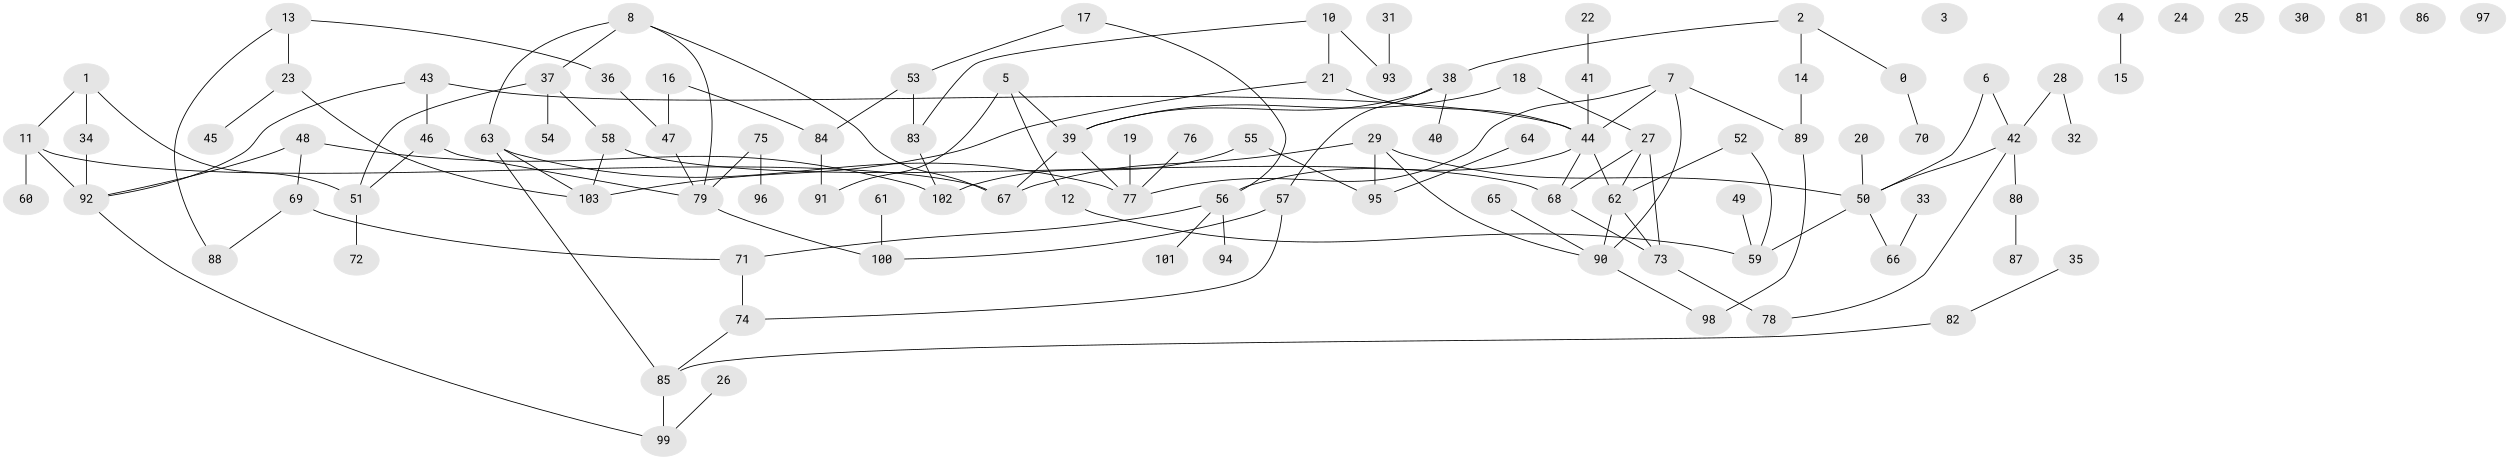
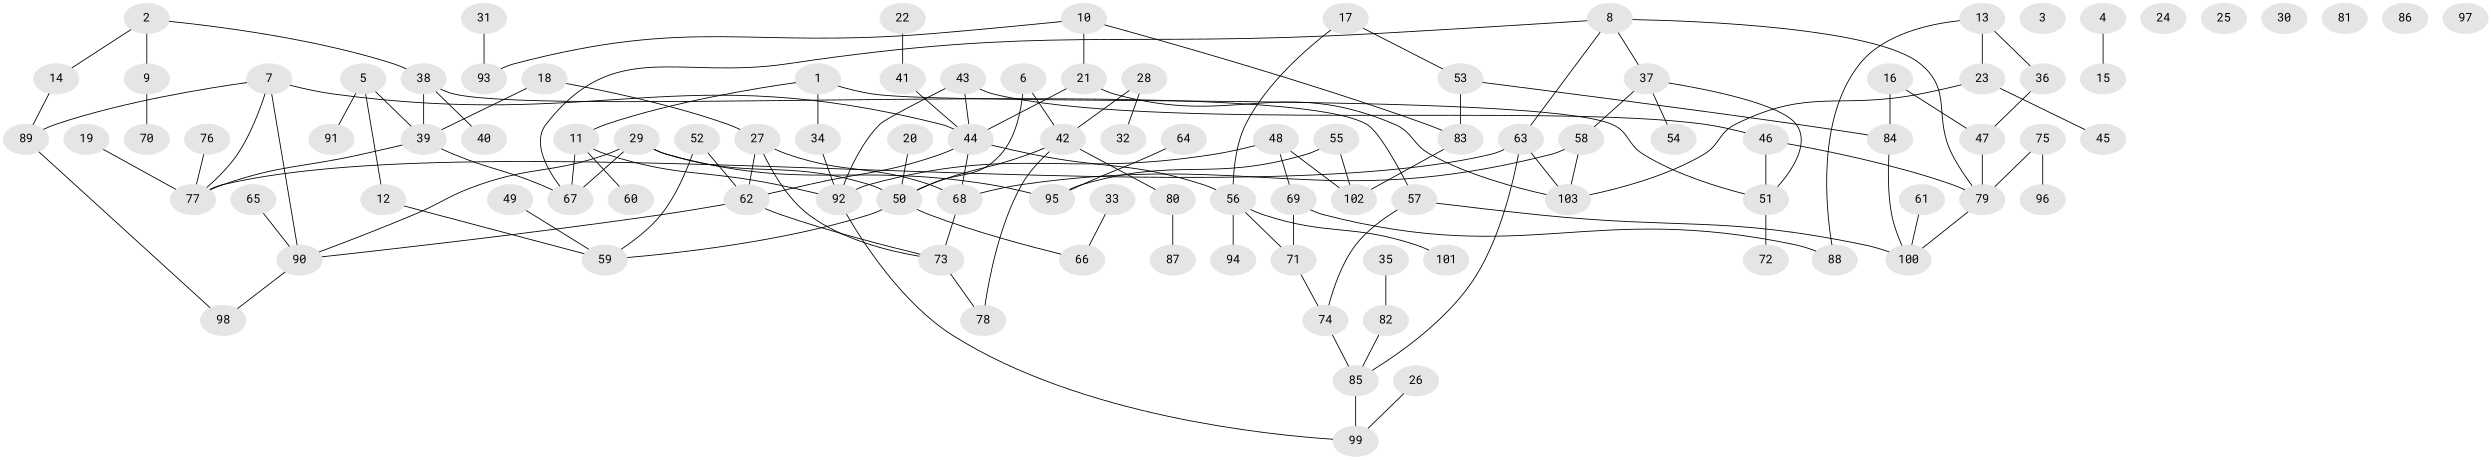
node "0": label "0" -> "9"
edge "84" -- "91": now "84" -- "100"
